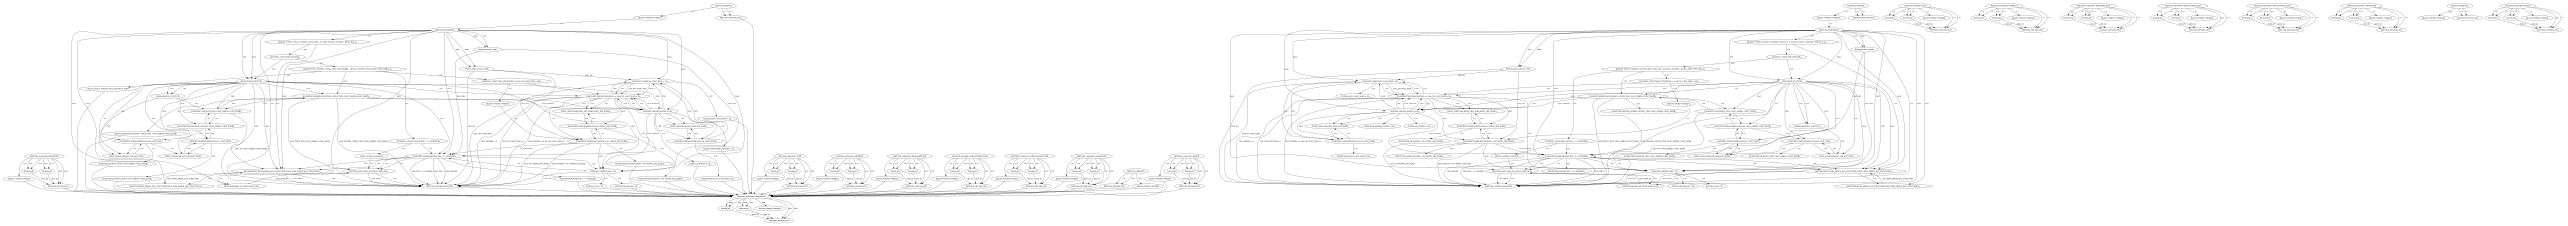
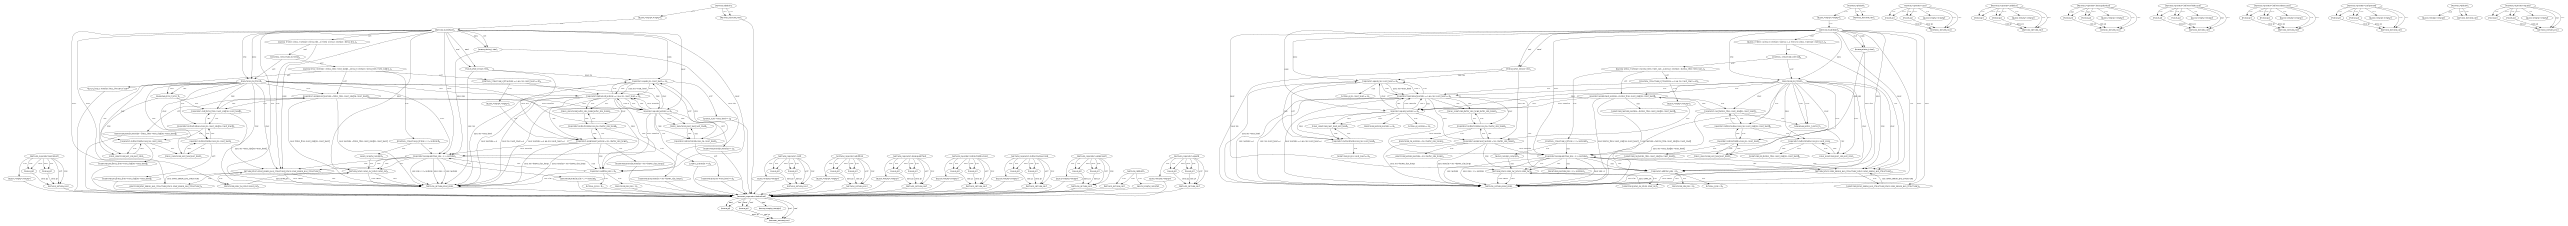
edge "(<operator>.cast,(uint32_t)ms->nest_size[ms->nest_level])" -> "(UNKNOWN,uint32_t,uint32_t)": added, label "AST:"
